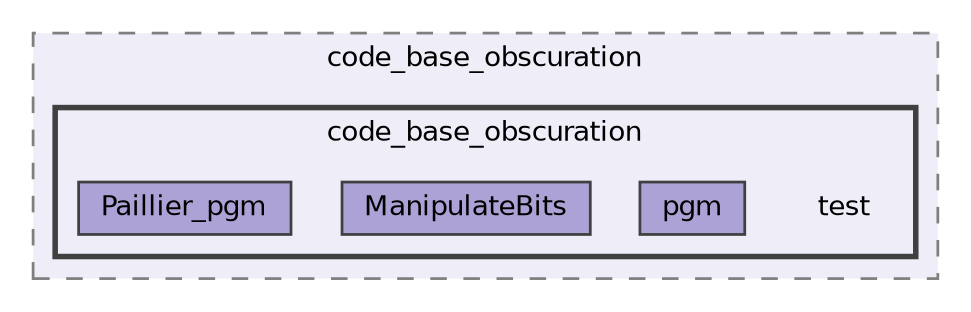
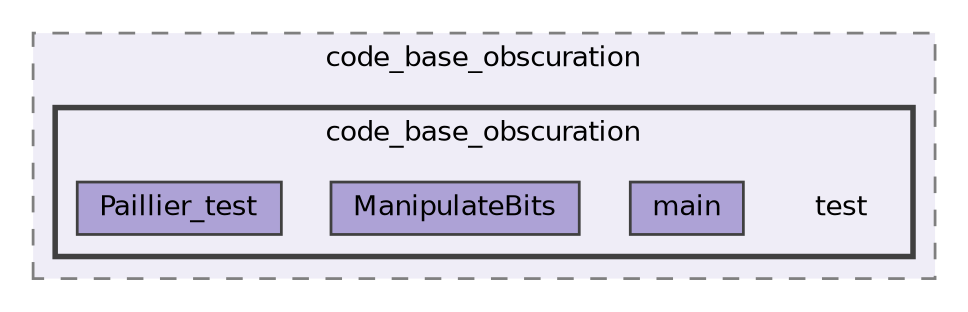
node "Paillier_pgm": label "Paillier_pgm" -> "Paillier_test"
node "pgm": label "pgm" -> "main"
